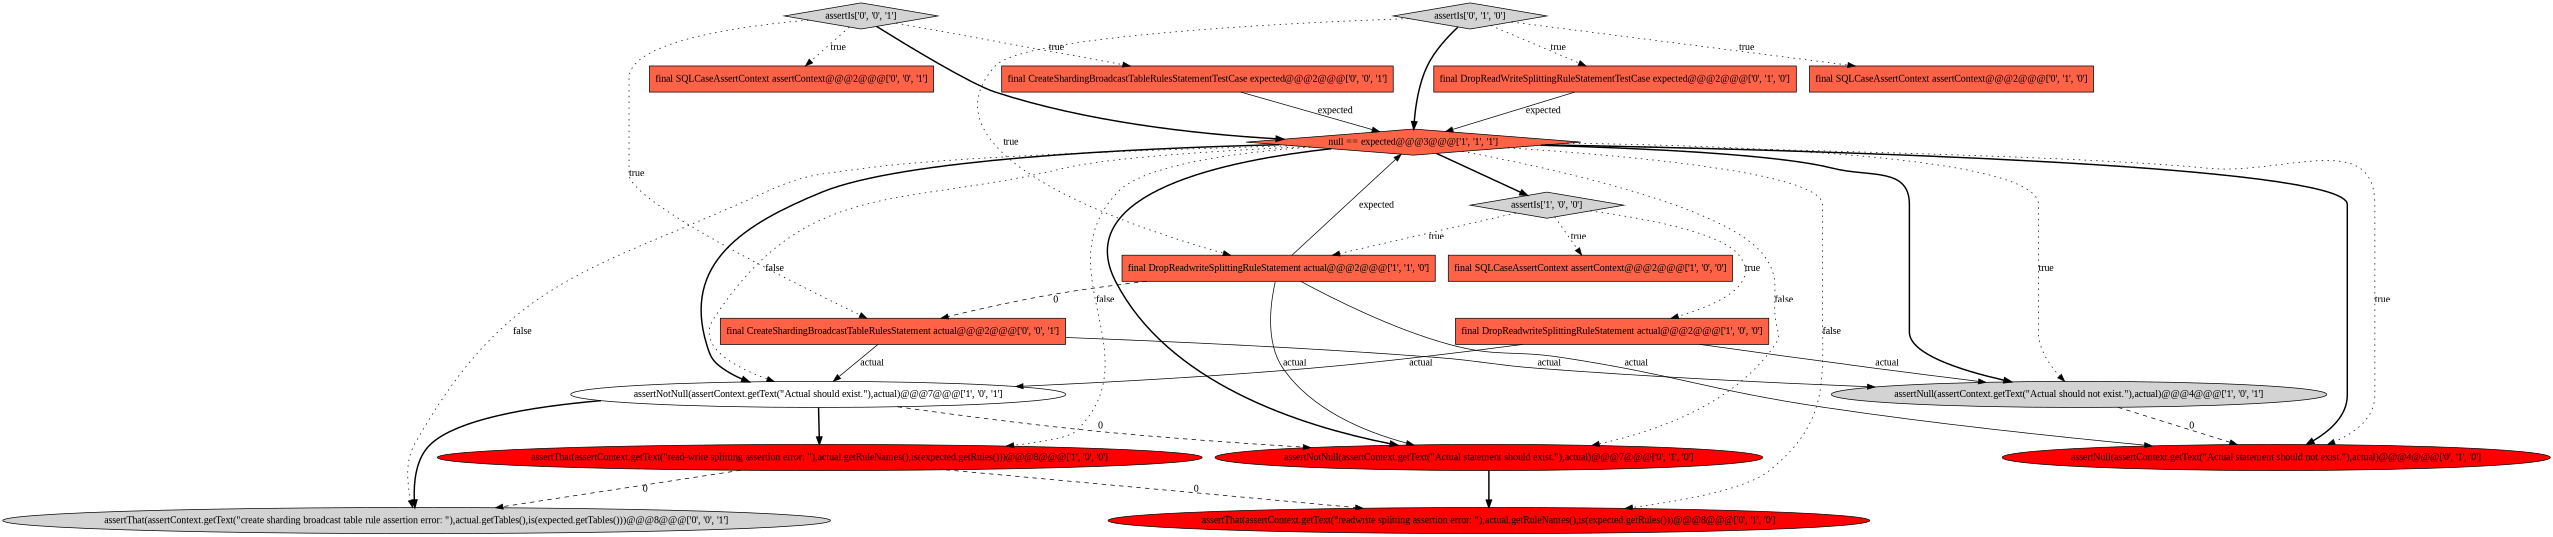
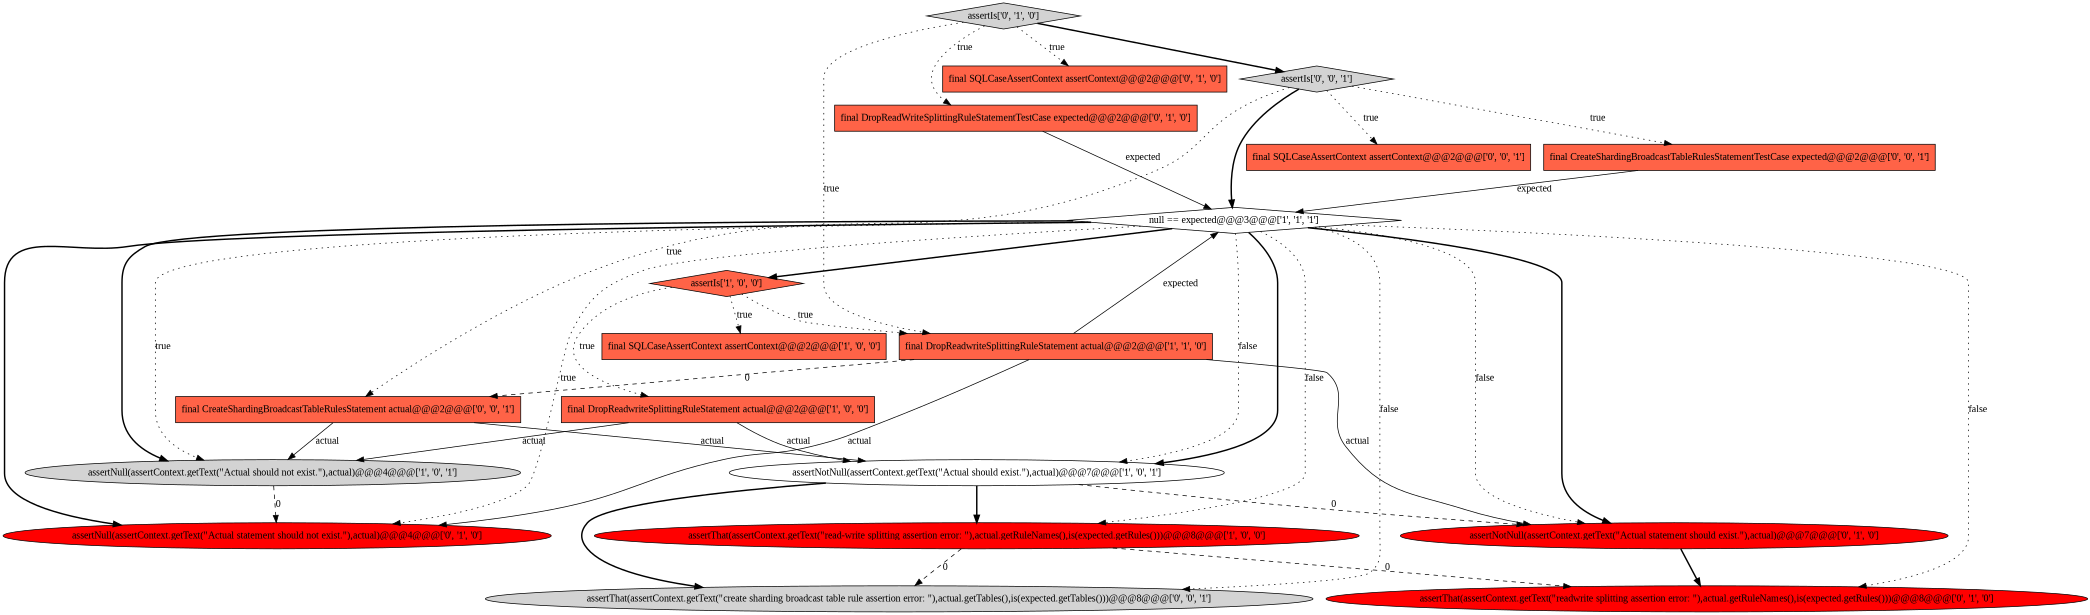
edge "assertIs['0', '1', '0']" -> "null == expected@@@3@@@['1', '1', '1']": now "assertIs['0', '1', '0']" -> "assertIs['0', '0', '1']"
node "null == expected@@@3@@@['1', '1', '1']": fillcolor tomato -> white
node "assertIs['1', '0', '0']": fillcolor lightgray -> tomato
